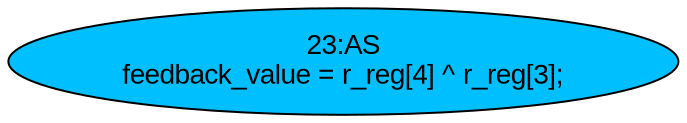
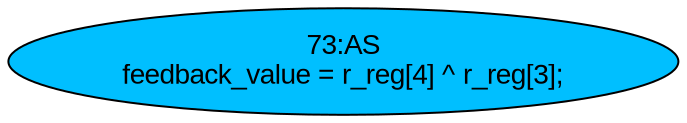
node "23:AS feedback_value = r_reg[4] ^ r_reg[3];": label "23:AS feedback_value = r_reg[4] ^ r_reg[3];" -> "73:AS feedback_value = r_reg[4] ^ r_reg[3];"
